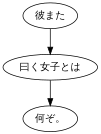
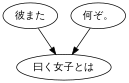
edge "曰く女子とは" -> "何ぞ。": reversed
